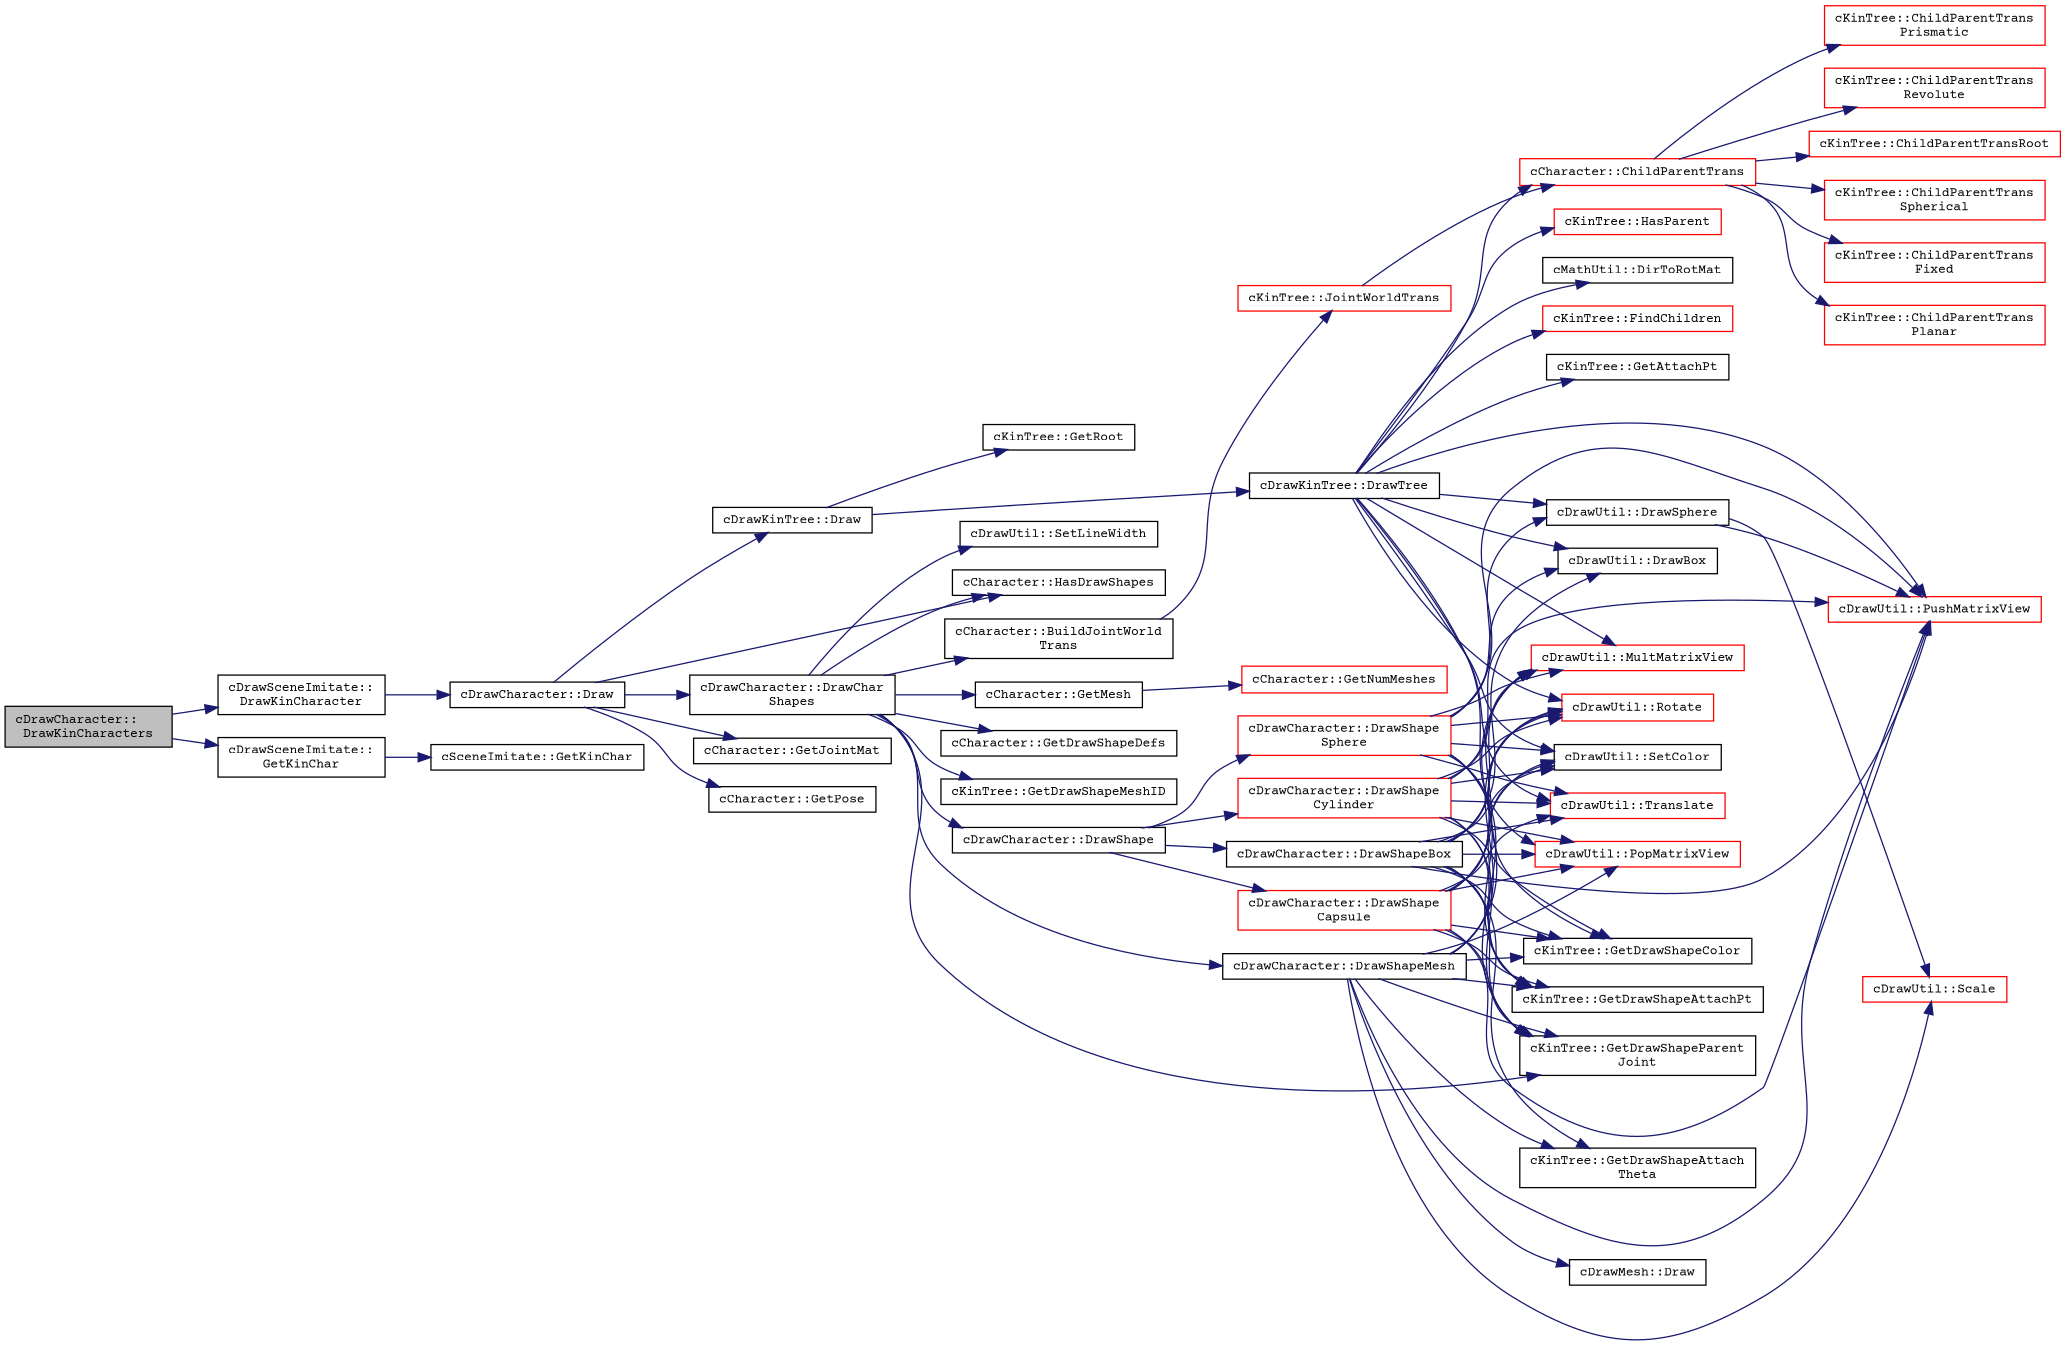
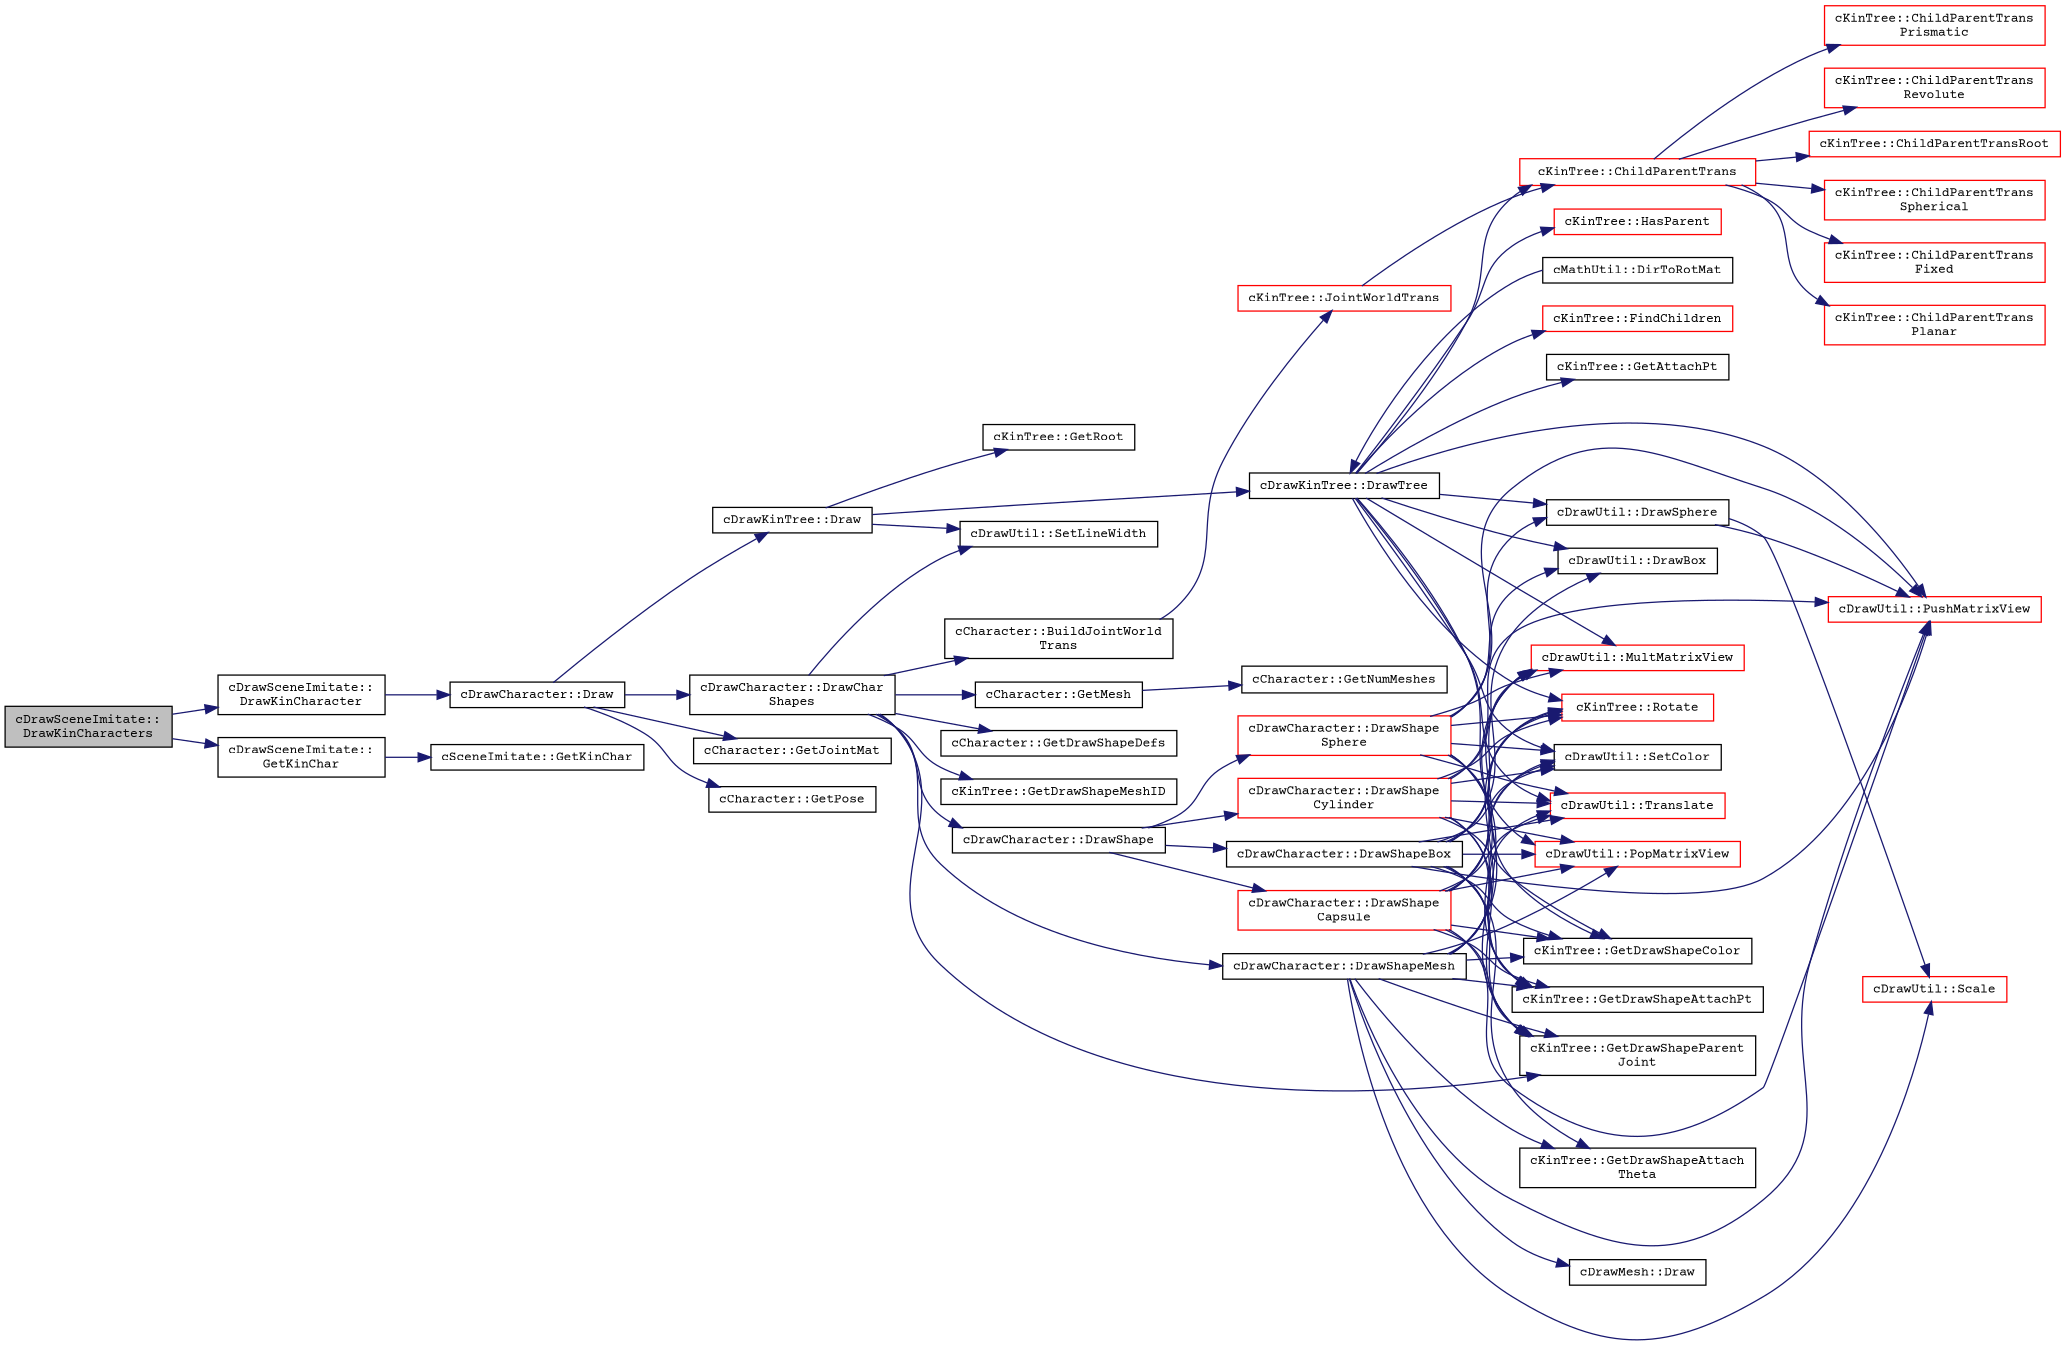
node "cCharacter::ChildParentTrans": label "cCharacter::ChildParentTrans" -> "cKinTree::ChildParentTrans"
edge "cDrawKinTree::DrawTree" -> "cMathUtil::DirToRotMat": reversed
edge "cDrawKinTree::Draw" -> "cDrawUtil::SetLineWidth": added
node "cCharacter::HasDrawShapes": removed
node "cCharacter::GetNumMeshes": color red -> black
node "cDrawUtil::Rotate": label "cDrawUtil::Rotate" -> "cKinTree::Rotate"
node "cDrawCharacter:: DrawKinCharacters": label "cDrawCharacter:: DrawKinCharacters" -> "cDrawSceneImitate:: DrawKinCharacters"
edge "cDrawCharacter::DrawShapeMesh" -> "cDrawUtil::Translate": added
